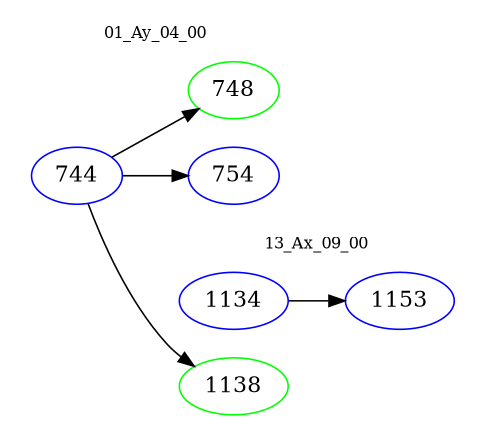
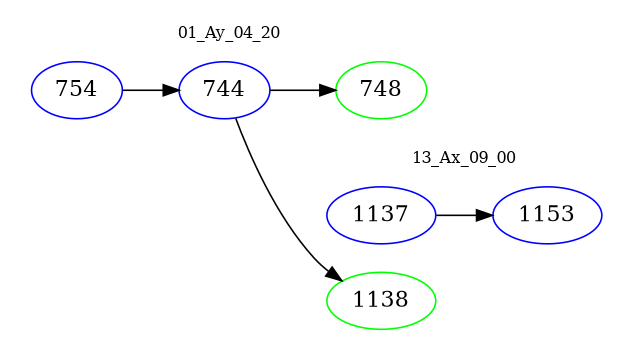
cluster "01_Ay_04_00": label "01_Ay_04_00" -> "01_Ay_04_20"
edge "744" -> "754": reversed
node "1134": label "1134" -> "1137"
